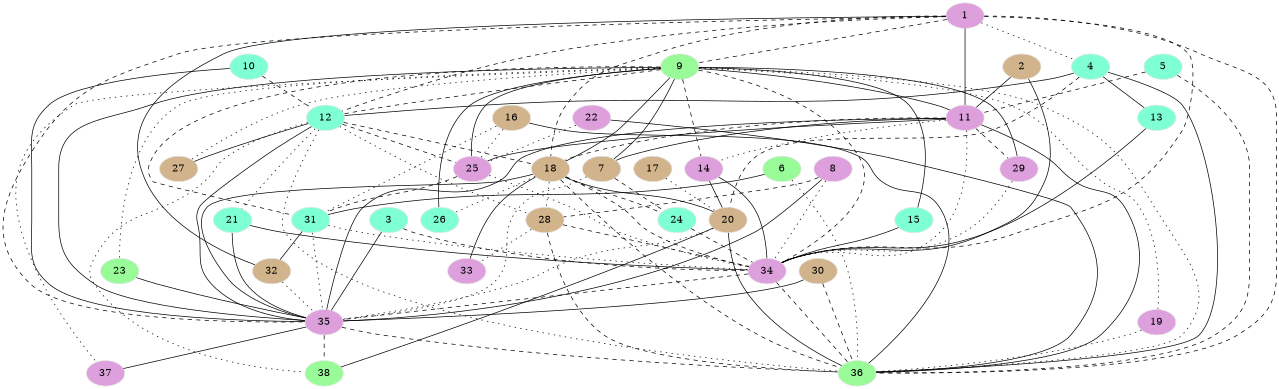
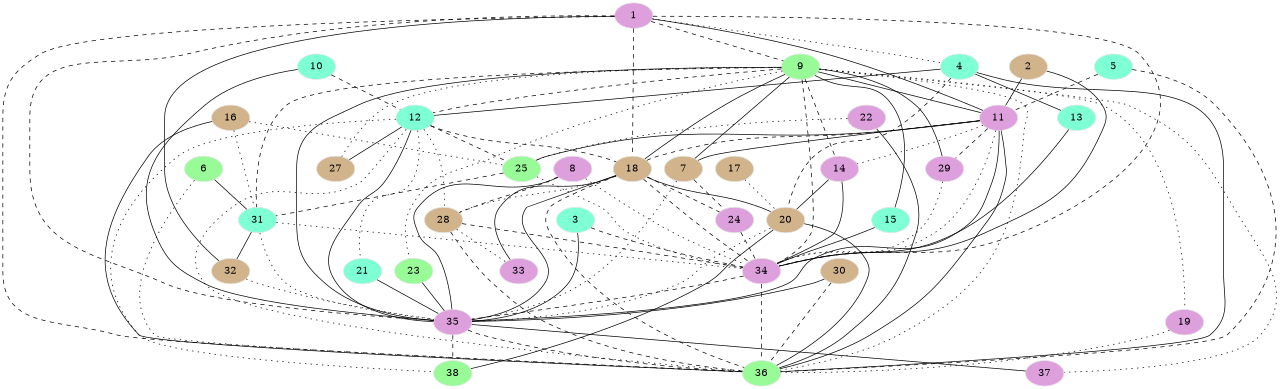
edge "1" -- "12": removed
edge "9" -- "25": removed
node "25": fillcolor plum -> palegreen
node "26": removed
node "24": fillcolor aquamarine -> plum
edge "21" -- "34": removed
